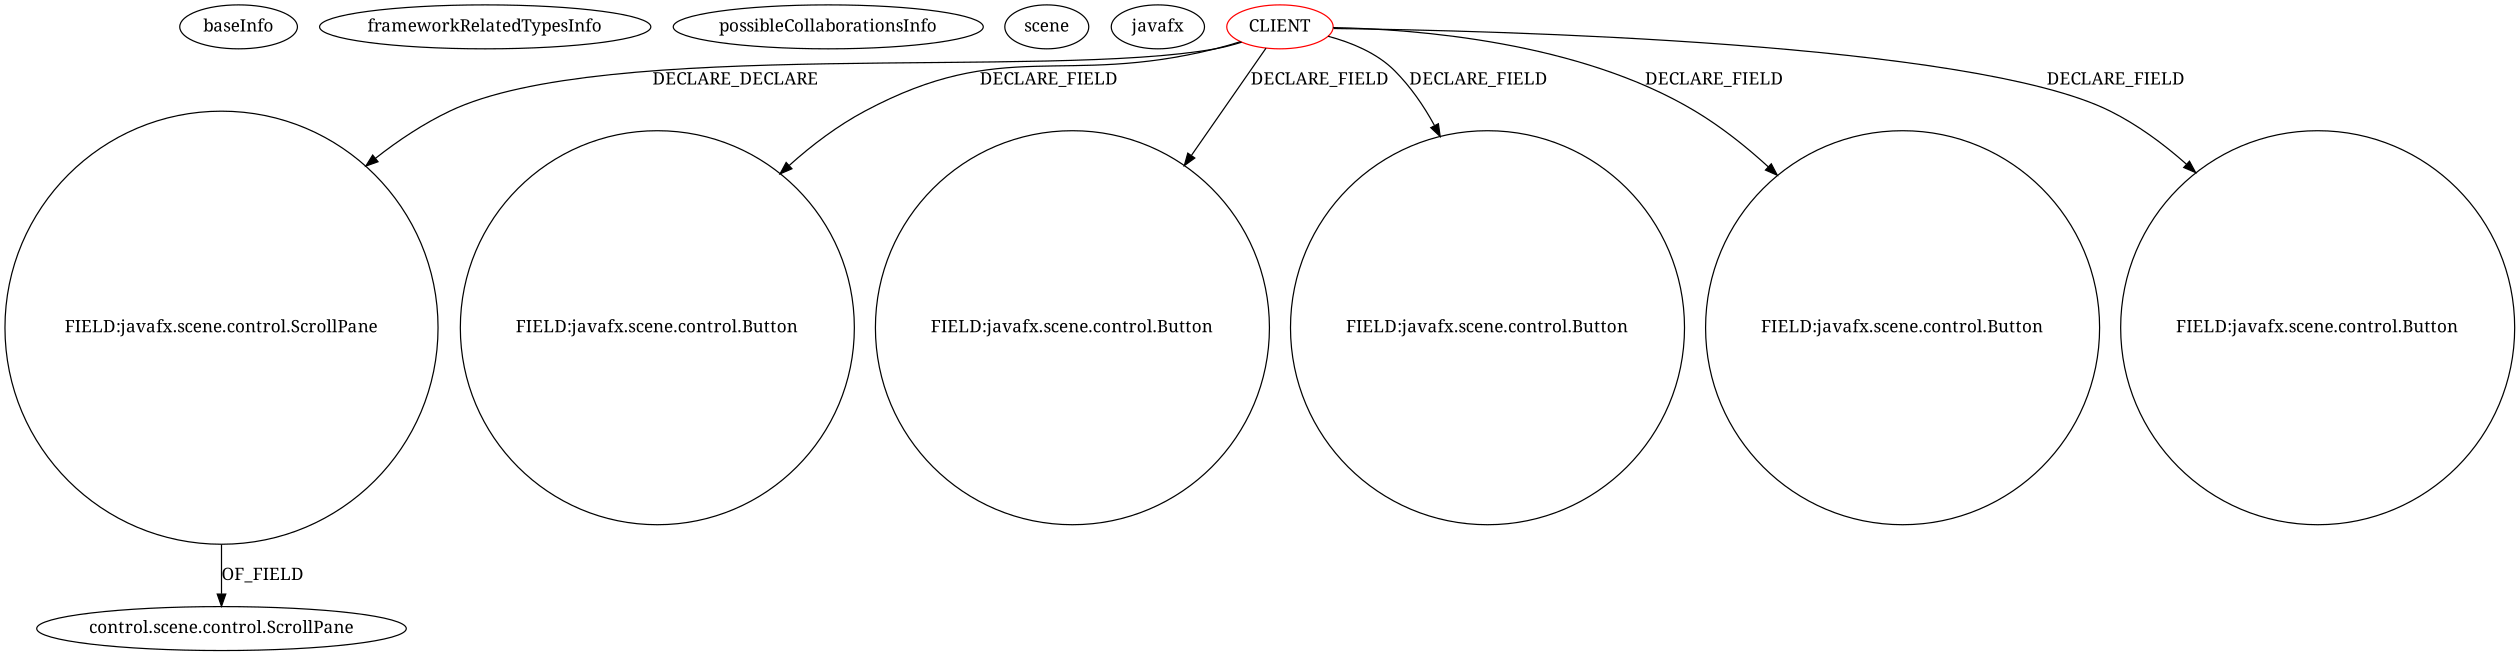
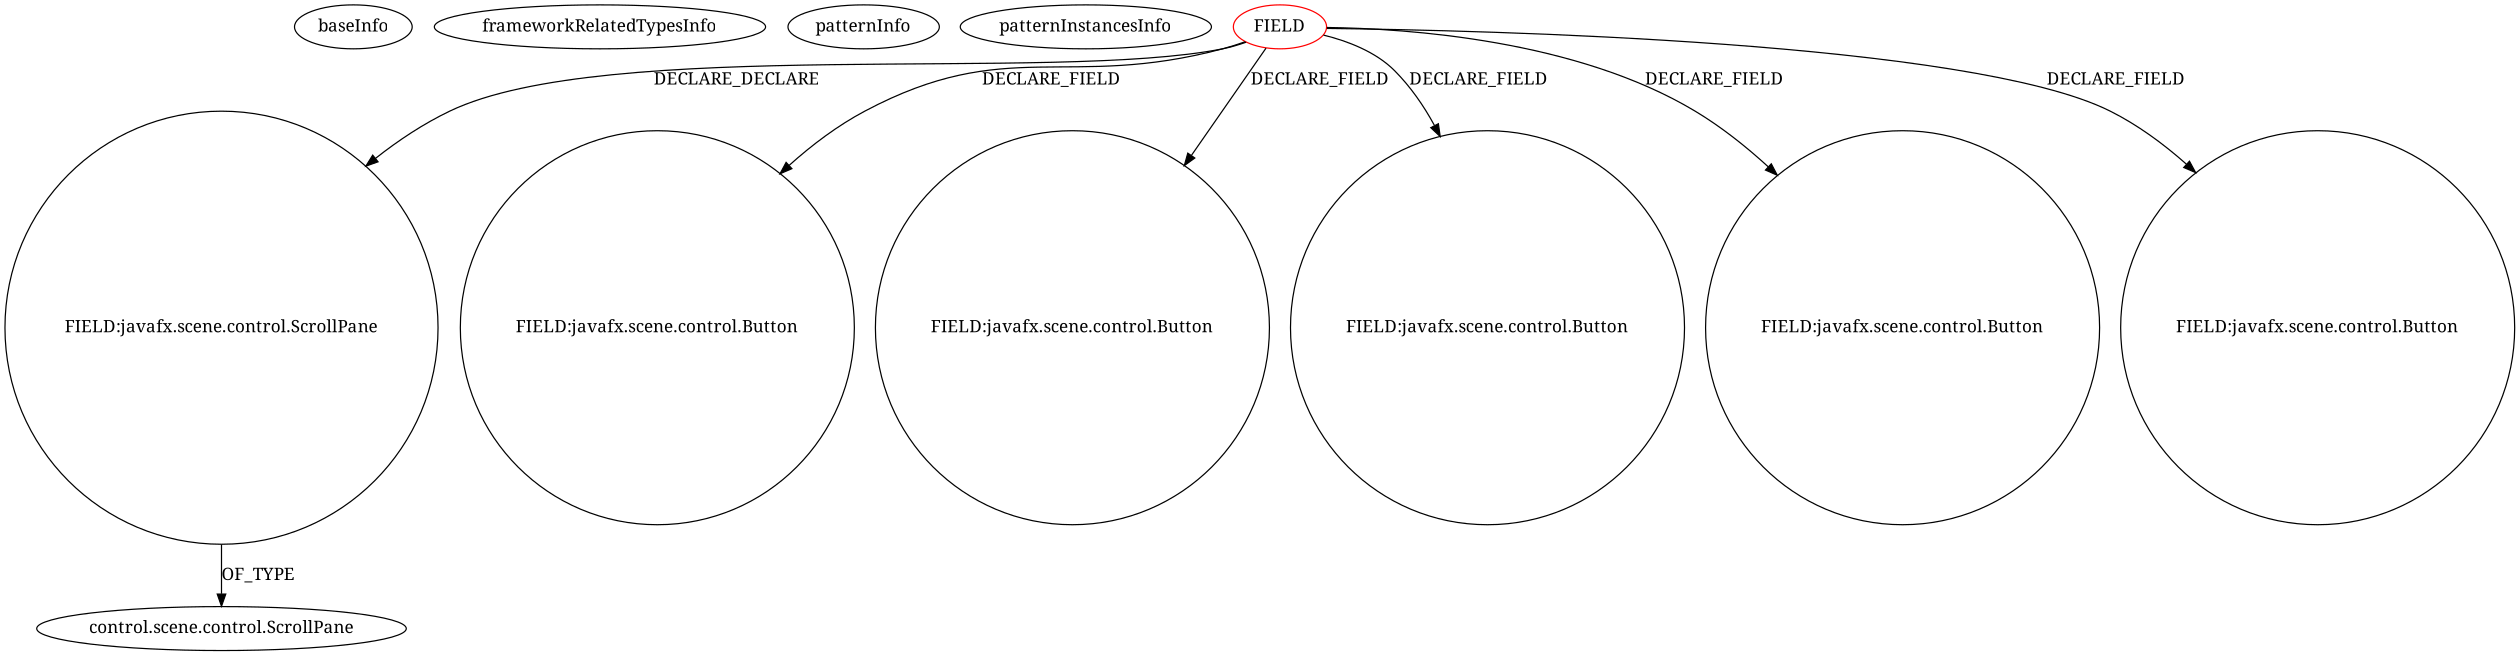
node "possibleCollaborationsInfo": removed
node "scene": label "scene" -> "patternInfo"
node "javafx": label "javafx" -> "patternInstancesInfo"
node "CLIENT": label "CLIENT" -> "FIELD"
edge "FIELD:javafx.scene.control.ScrollPane" -> "control.scene.control.ScrollPane": label "OF_FIELD" -> "OF_TYPE"
